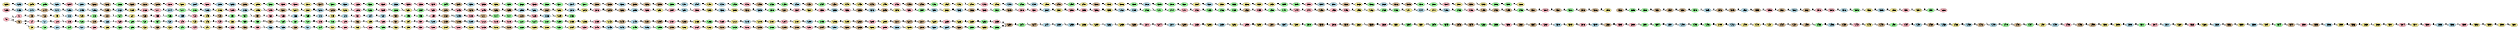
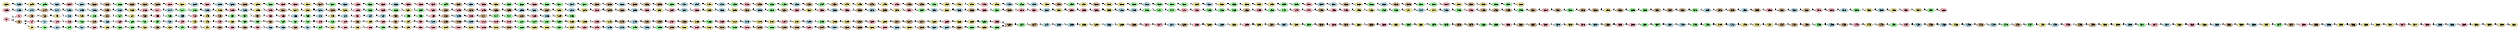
edge "S519" -> "S522": added, label "L"
edge "S55" -> "S58": label "Q" -> "M"
